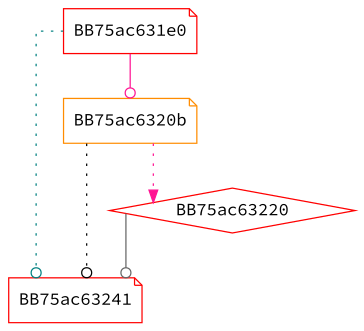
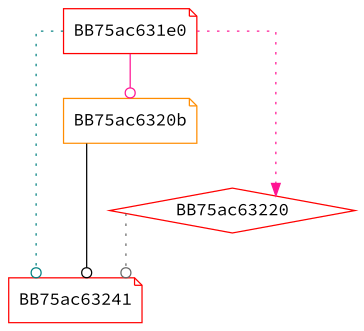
edge "BB75ac6320b" -> "BB75ac63220": now "BB75ac631e0" -> "BB75ac63220"
edge "BB75ac6320b" -> "BB75ac63241": style dotted -> solid
edge "BB75ac63220" -> "BB75ac63241": style solid -> dotted
